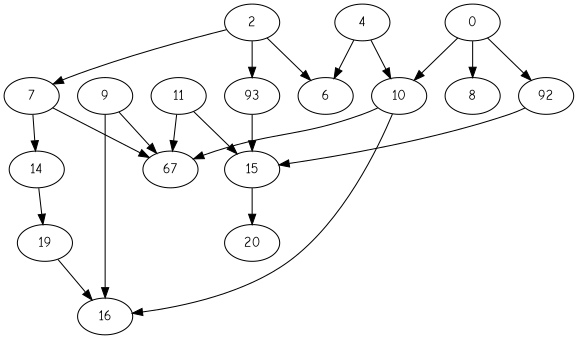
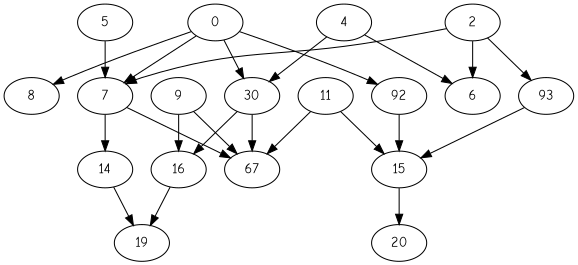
node "5": added
edge "0" -> "7": added
node "10": label "10" -> "30"
edge "19" -> "16": reversed
